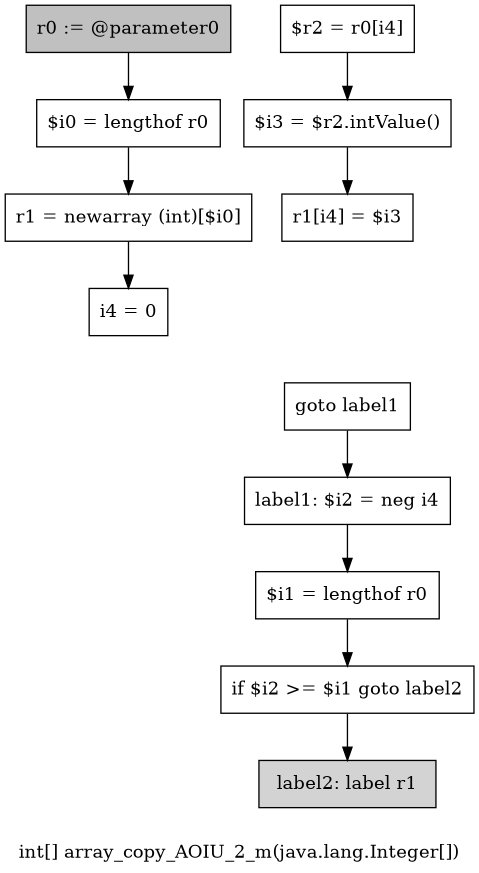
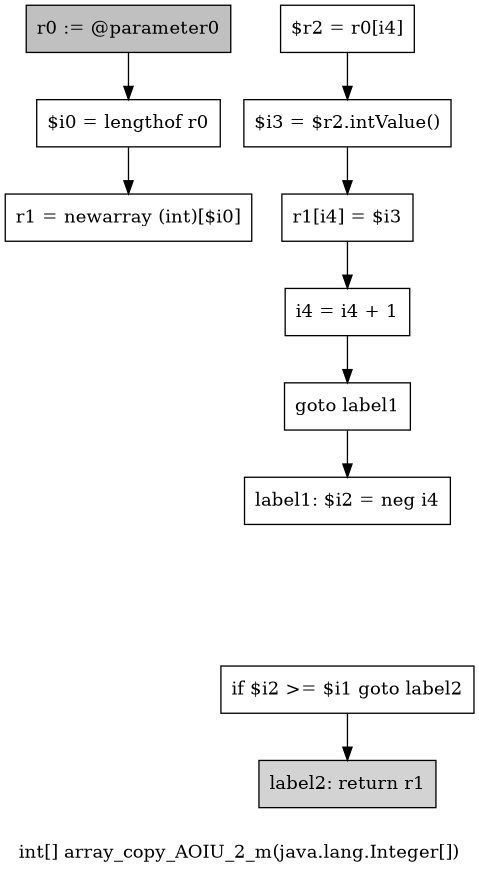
node "i4 = 0": removed
node "i4 = i4 + 1": added
node "$i1 = lengthof r0": removed
node "label2: label r1": label "label2: label r1" -> "label2: return r1"
